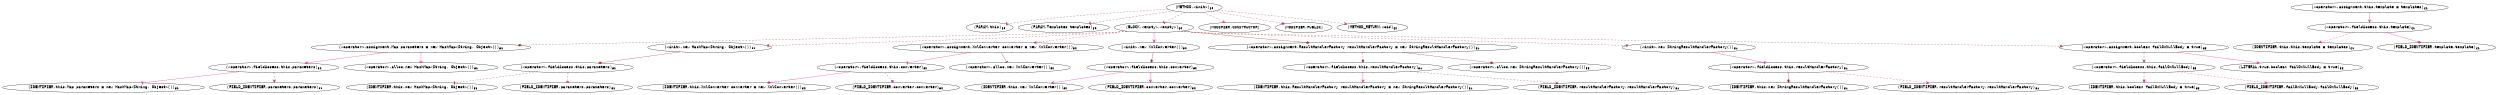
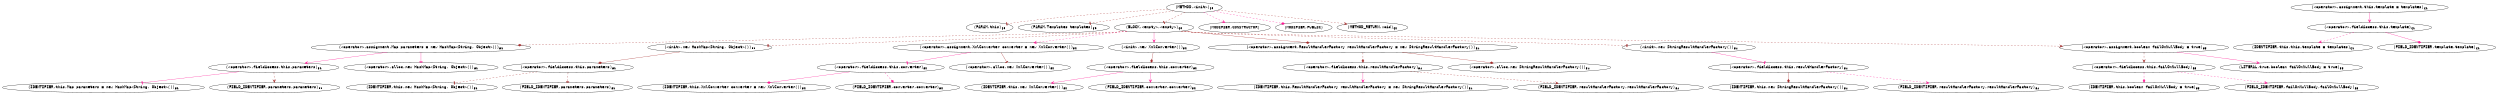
node "(<operator>.alloc,new StringResultHandlerFactory())": text "55" -> "54"
